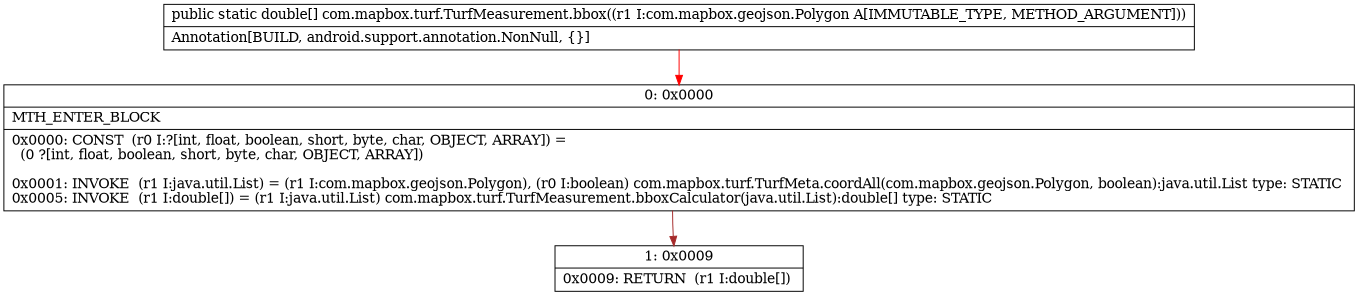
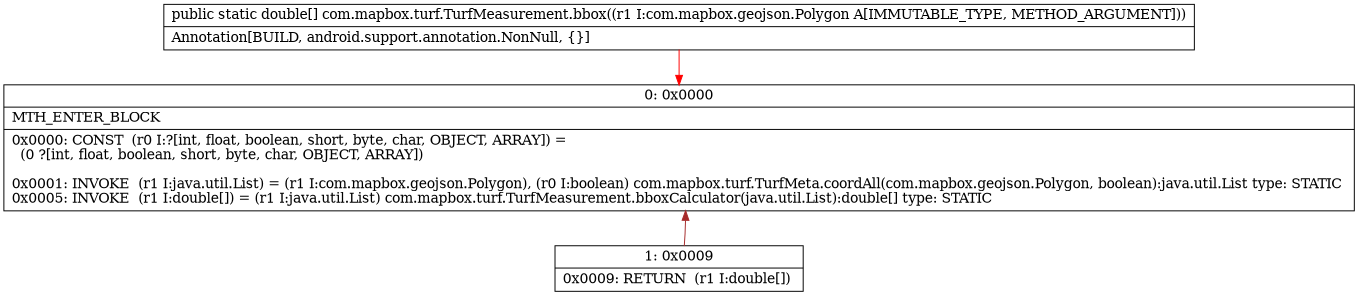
edge "0: 0x0000" -> "1: 0x0009": reversed
